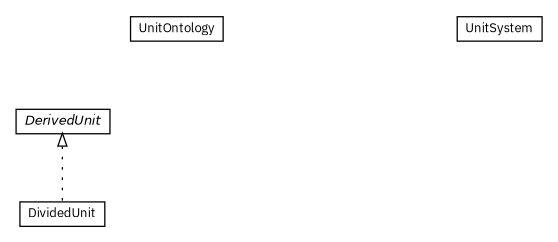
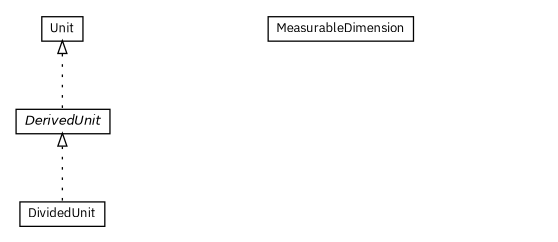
node "Unit": added
node "UnitOntology": removed
node "MeasurableDimension": added
node "UnitSystem": removed
